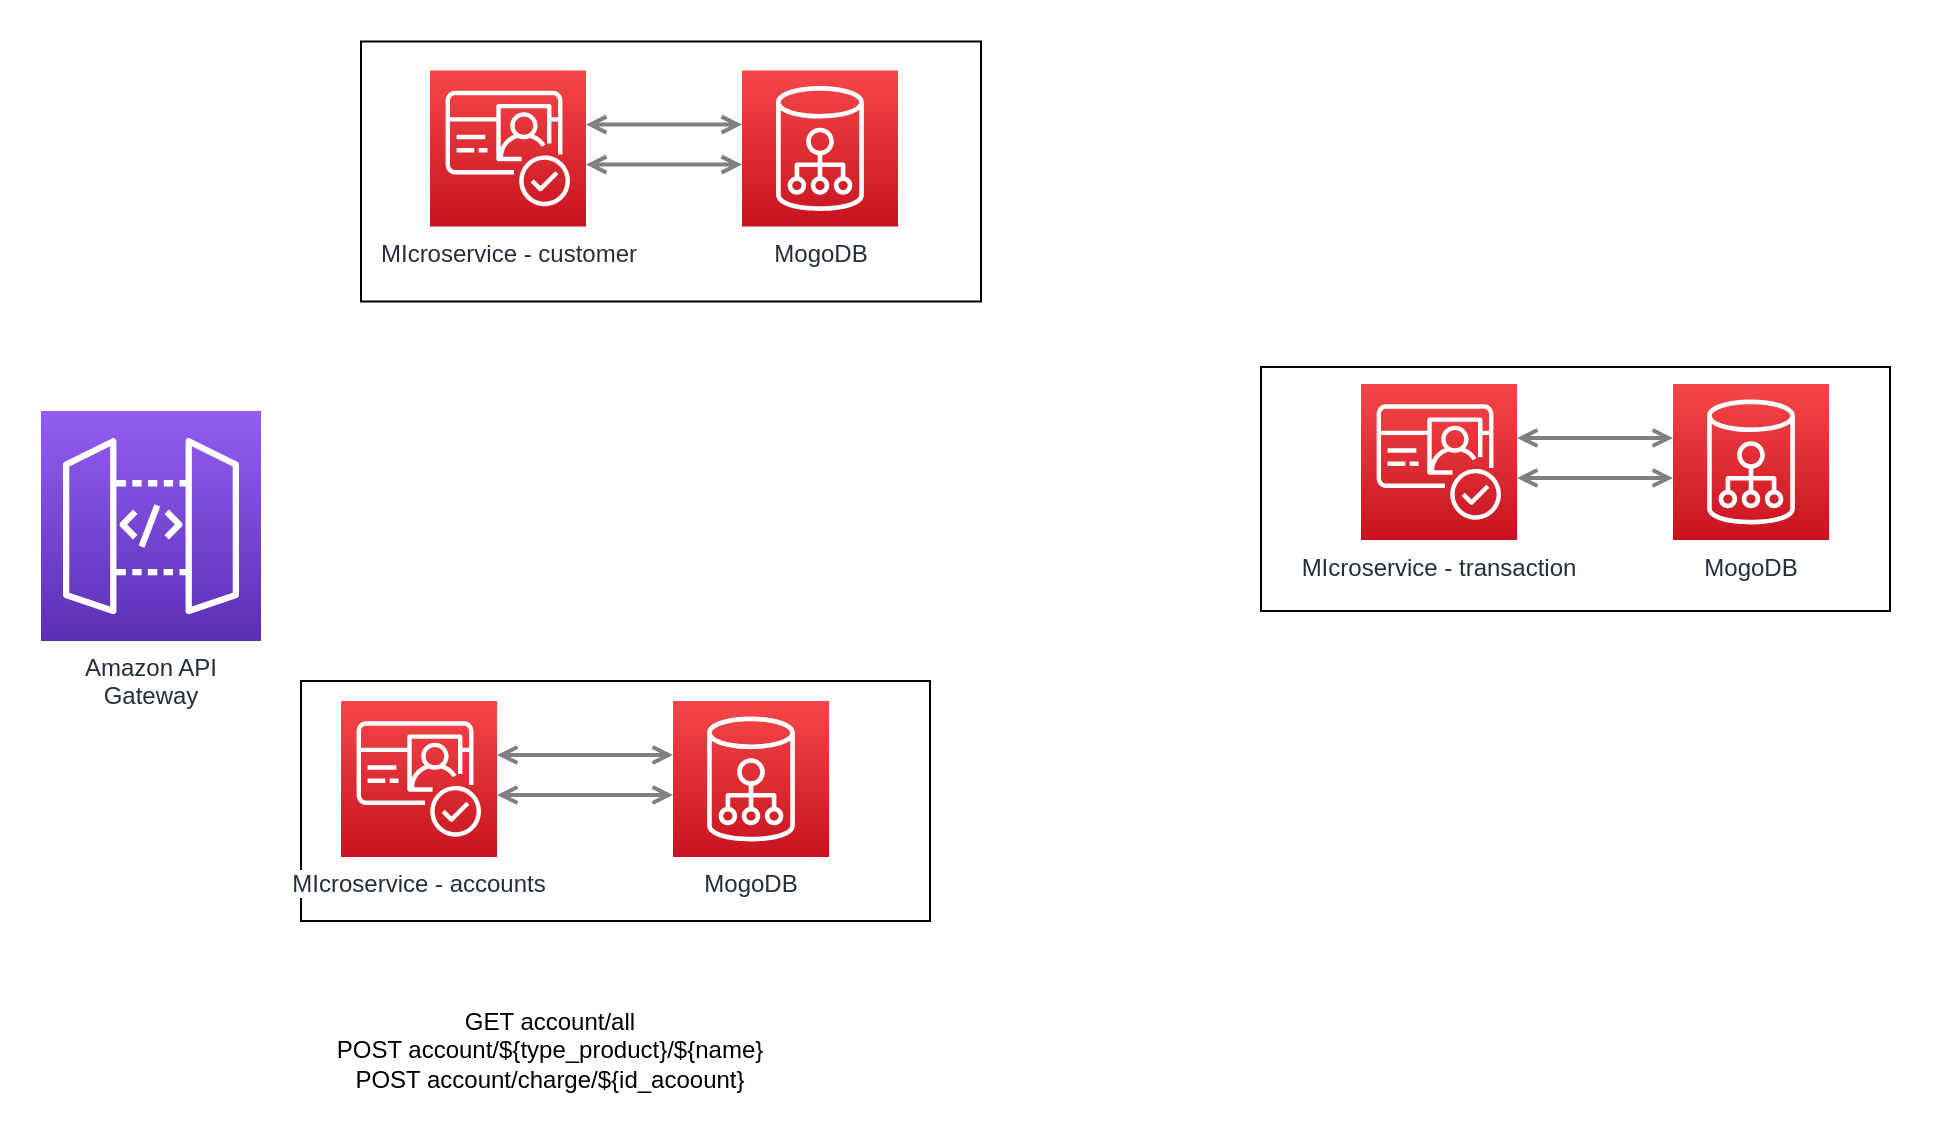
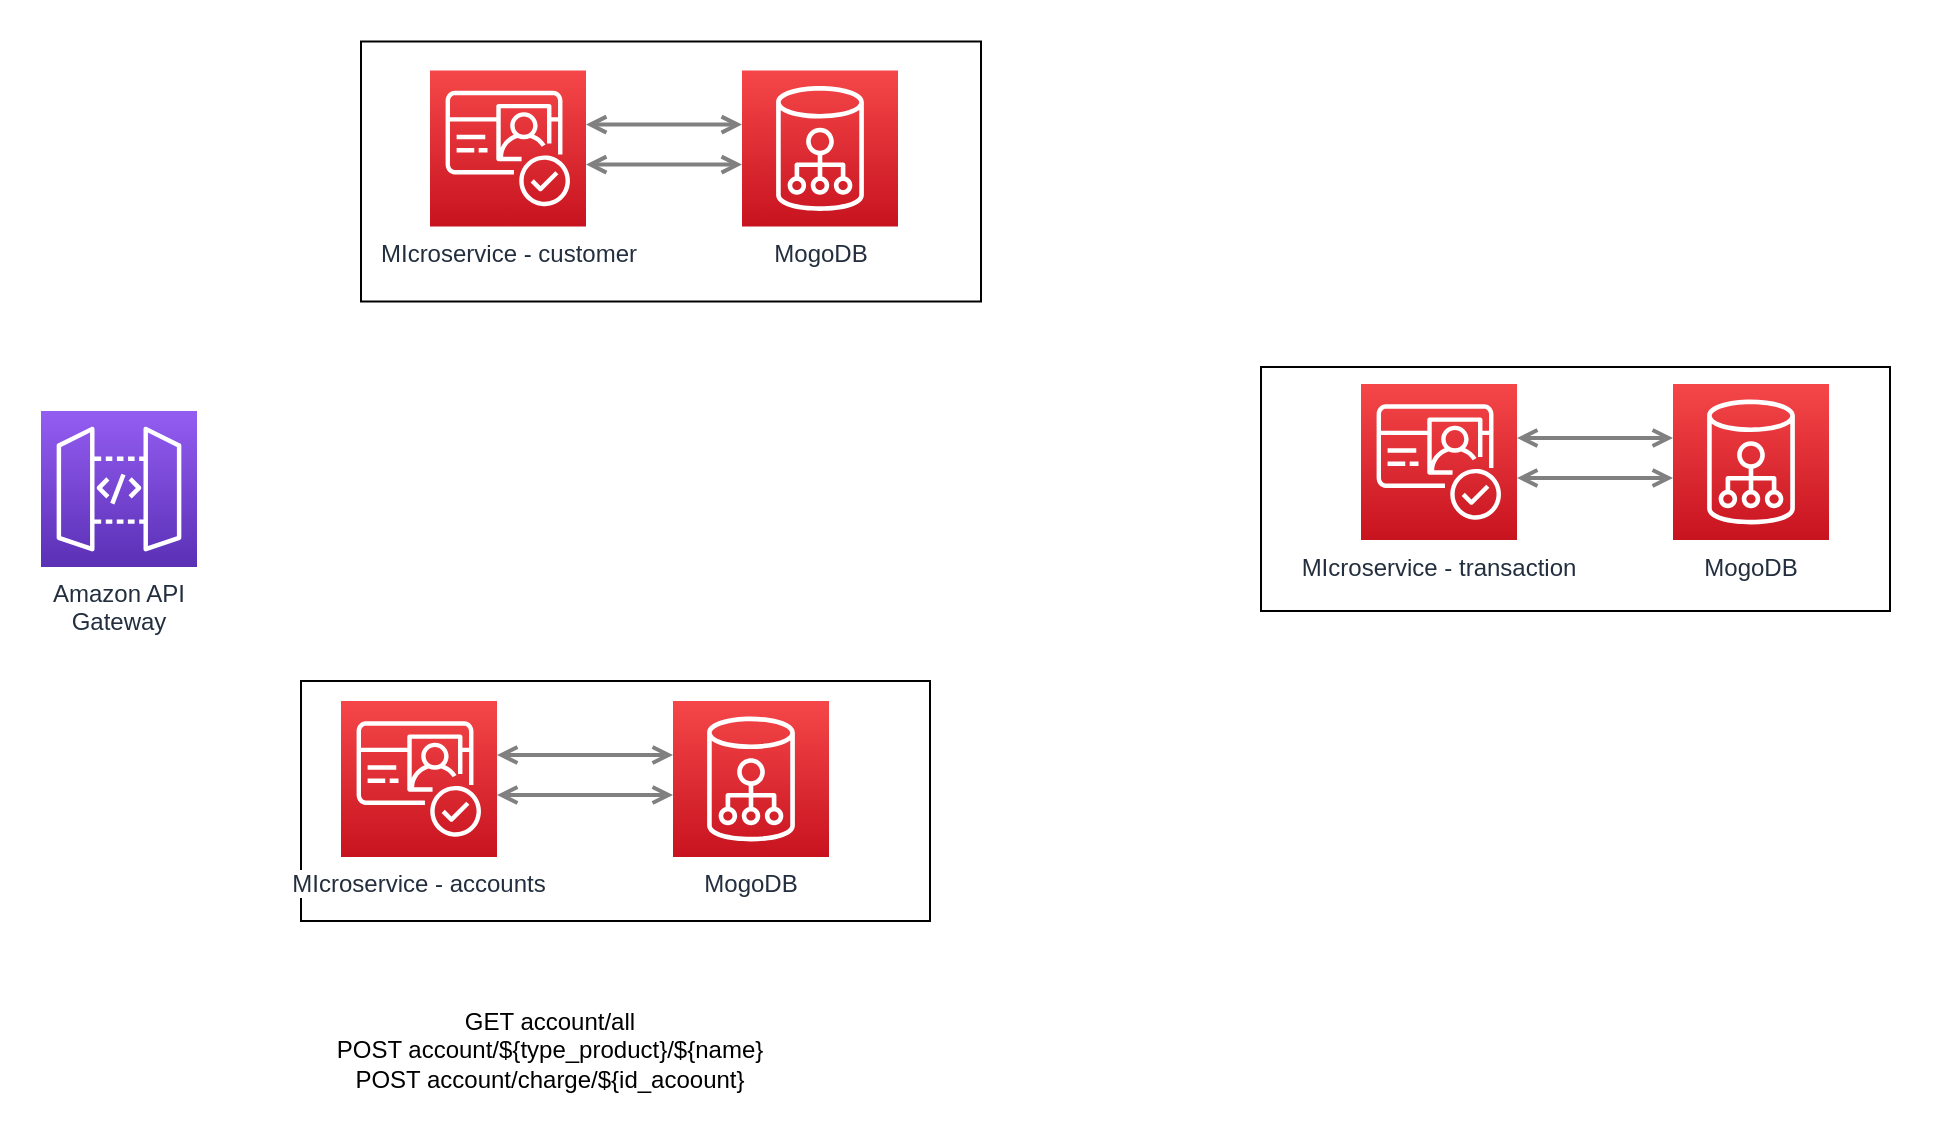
node "Amazon API Gateway": size 220x230 -> 156x156
